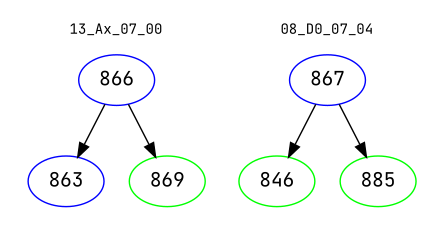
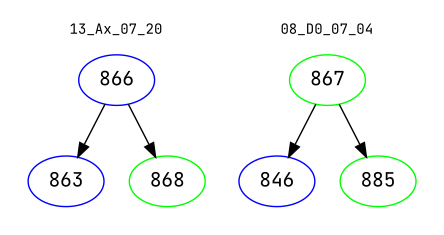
cluster "13_Ax_07_00": label "13_Ax_07_00" -> "13_Ax_07_20"
node "867": color blue -> green
node "869": label "869" -> "868"
node "846": color green -> blue
